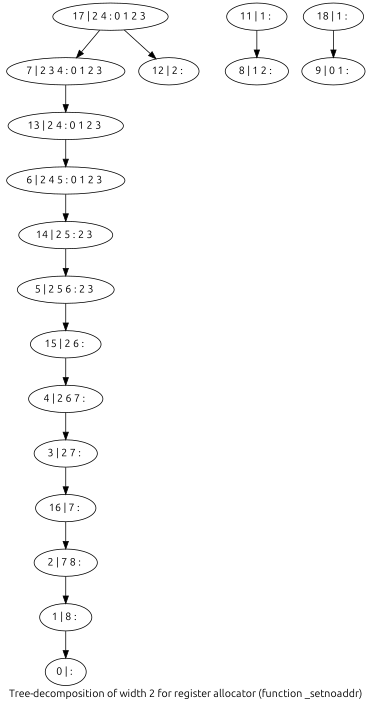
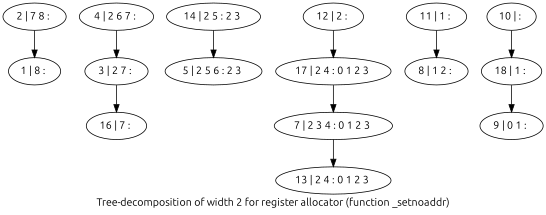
node "10 | :": added
edge "17 | 2 4 : 0 1 2 3" -> "12 | 2 :": reversed
node "6 | 2 4 5 : 0 1 2 3": removed
node "15 | 2 6 :": removed
edge "16 | 7 :" -> "2 | 7 8 :": removed
node "0 | :": removed
